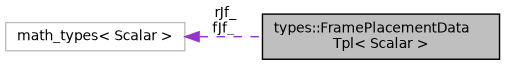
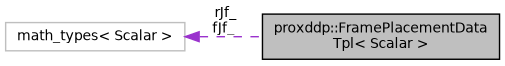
node "types::FramePlacementData Tpl< Scalar >": label "types::FramePlacementData Tpl< Scalar >" -> "proxddp::FramePlacementData Tpl< Scalar >"
